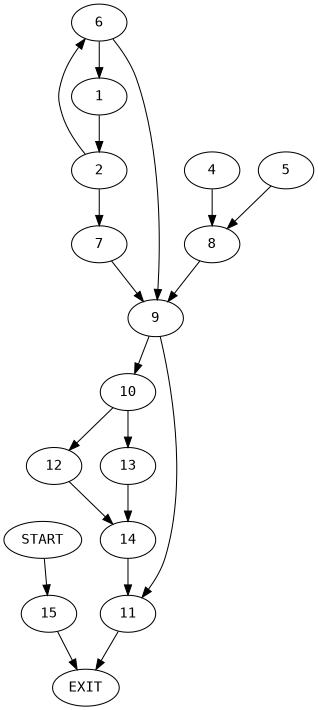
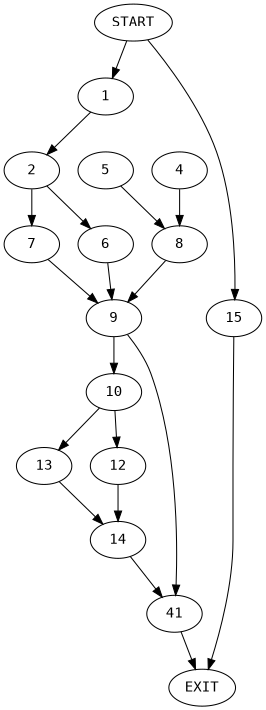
edge "6" -> "1": now "START" -> "1"
node "11": label "11" -> "41"
